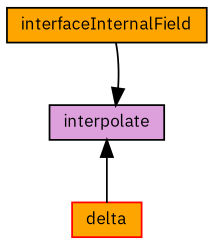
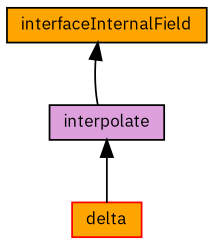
edge "interfaceInternalField" -> "interpolate": reversed
